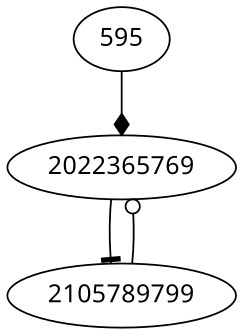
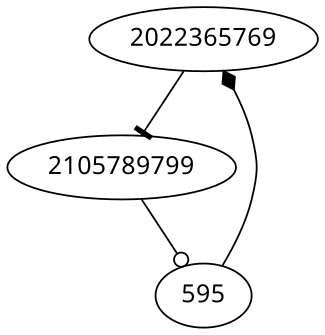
edge "2105789799" -> "2022365769": now "2105789799" -> "595"
